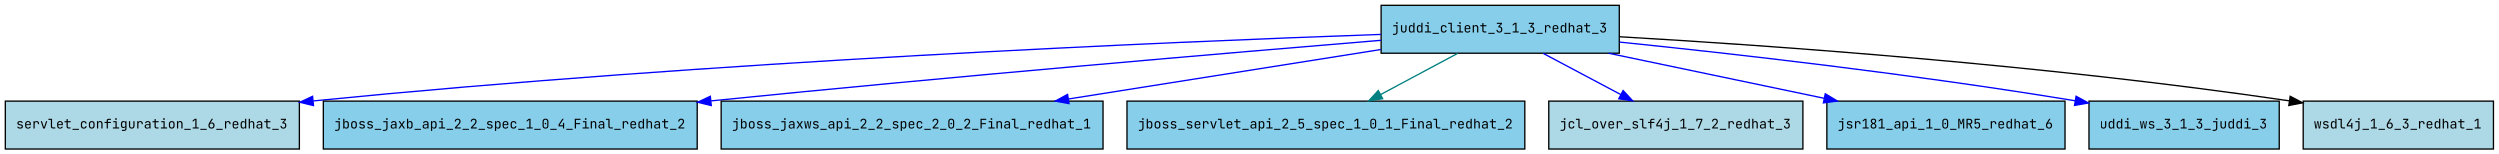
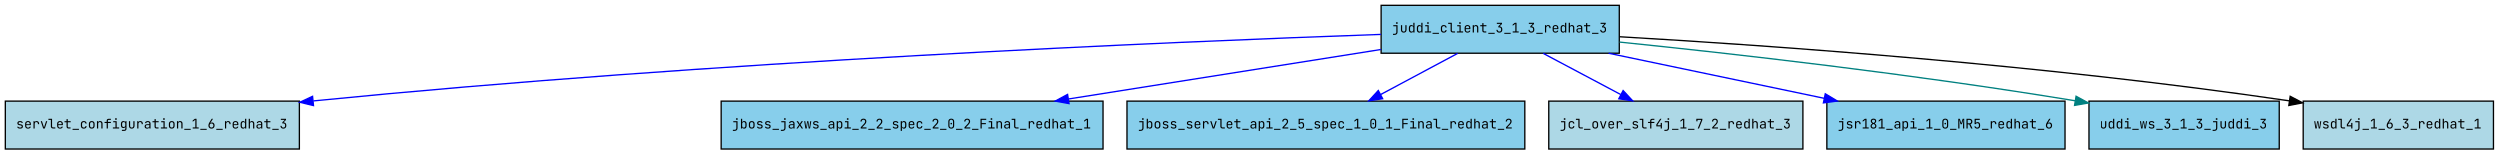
edge "juddi_client_3_1_3_redhat_3" -> "uddi_ws_3_1_3_juddi_3": color blue -> teal
edge "juddi_client_3_1_3_redhat_3" -> "jboss_servlet_api_2_5_spec_1_0_1_Final_redhat_2": color teal -> blue
node "jboss_jaxb_api_2_2_spec_1_0_4_Final_redhat_2": removed
